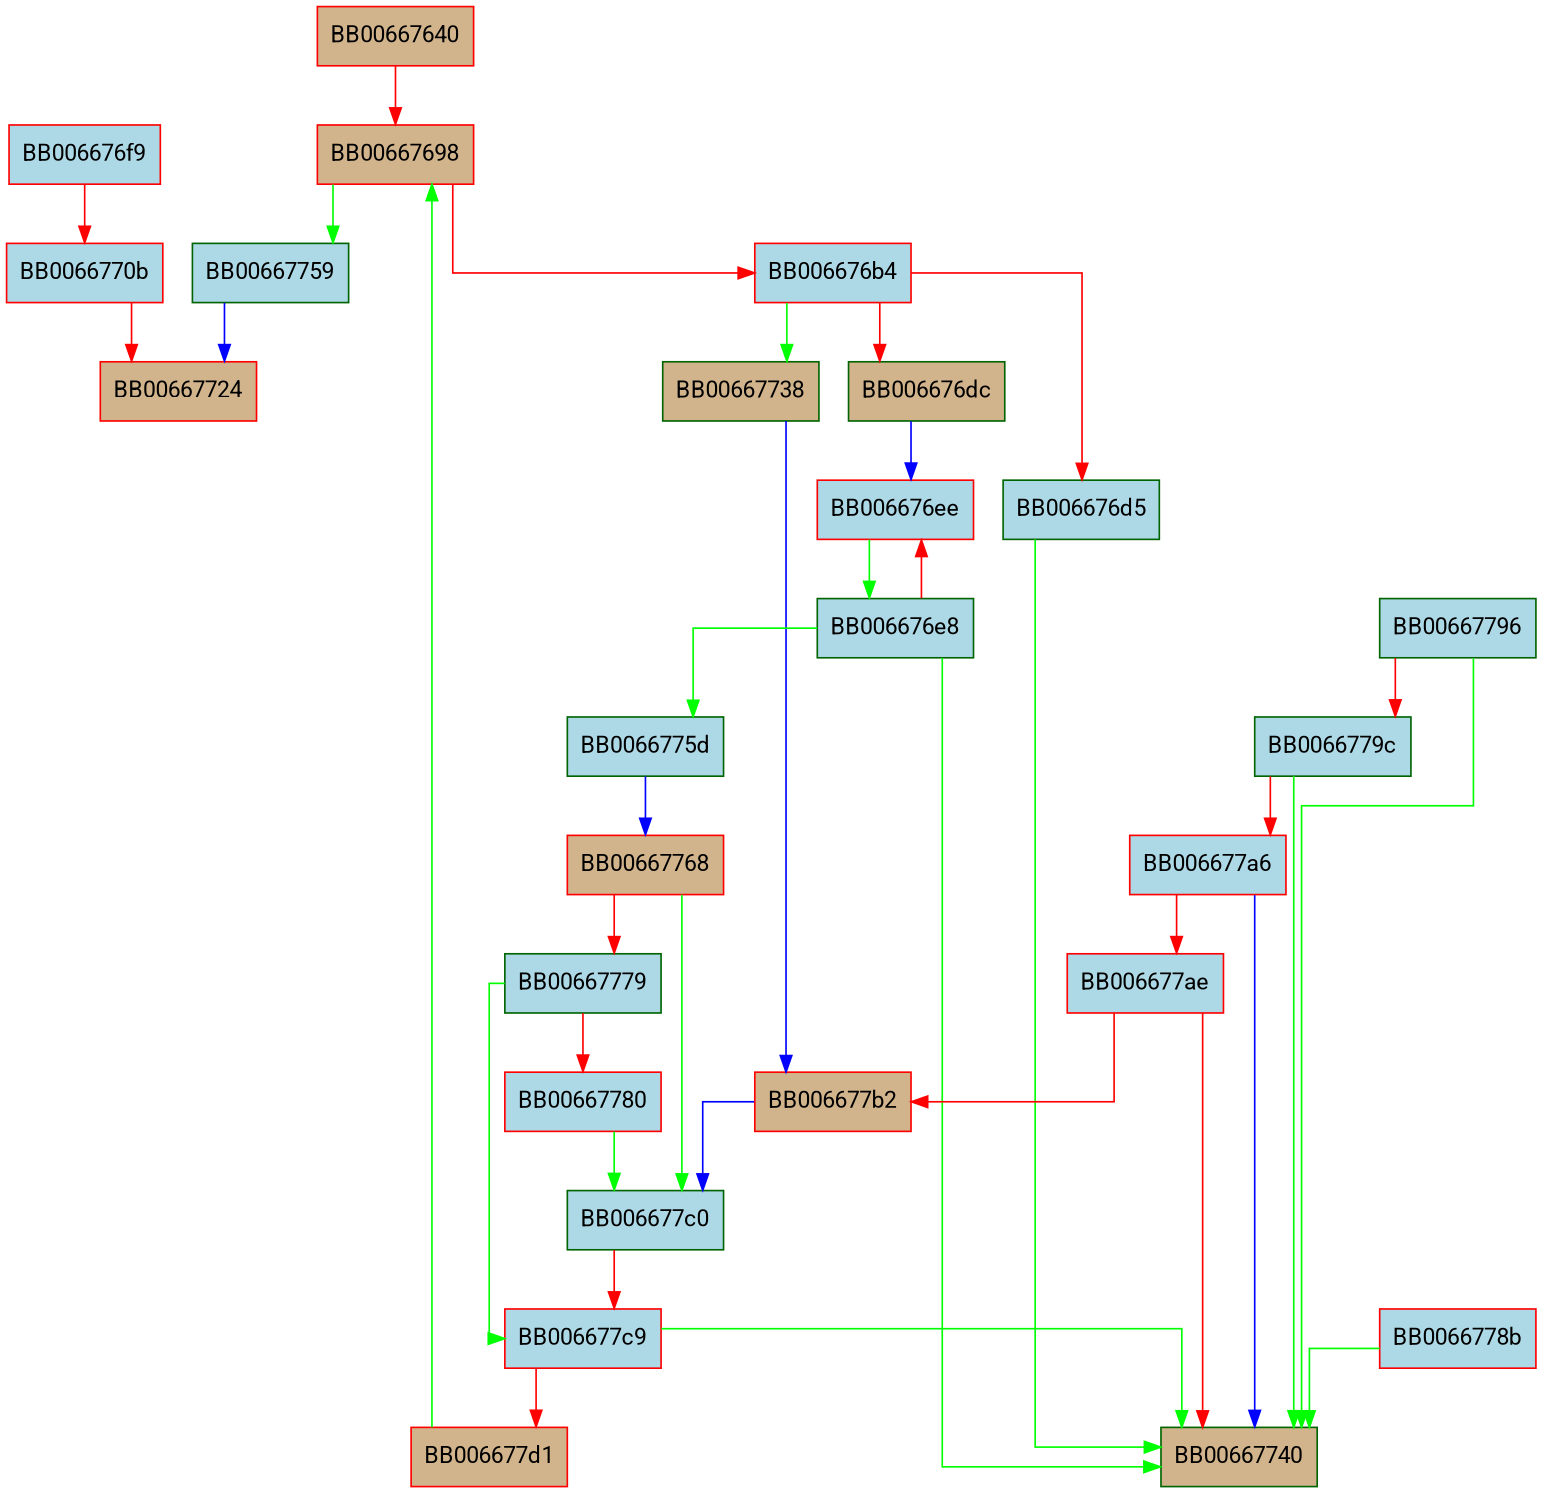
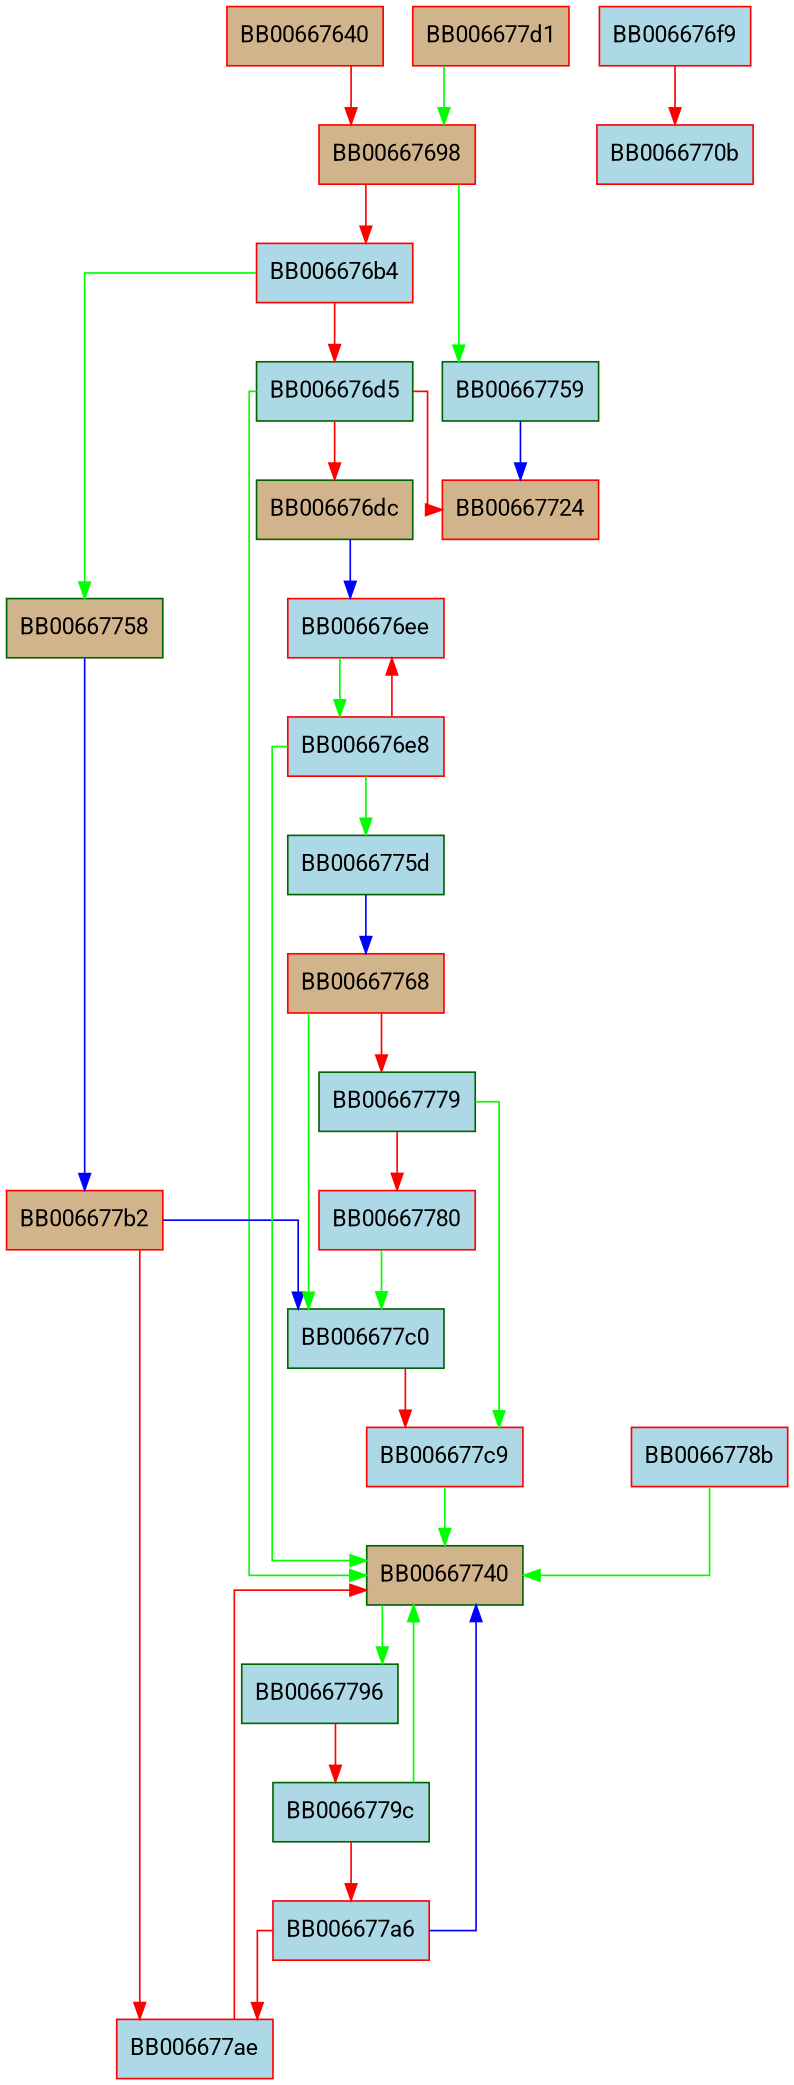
edge "BB0066770b" -> "BB00667724": now "BB006676d5" -> "BB00667724"
edge "BB006676b4" -> "BB006676dc": now "BB006676d5" -> "BB006676dc"
node "BB00667738": label "BB00667738" -> "BB00667758"
node "BB006676e8": color darkgreen -> red
edge "BB00667796" -> "BB00667740": reversed
edge "BB006677ae" -> "BB006677b2": reversed
edge "BB006677c9" -> "BB006677d1": removed
